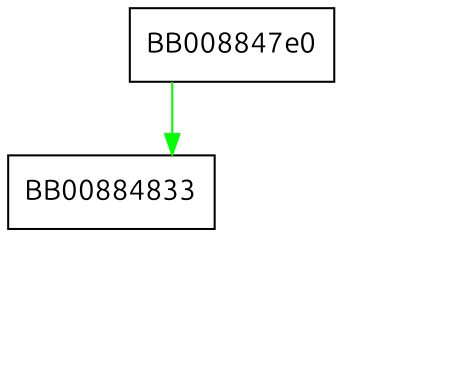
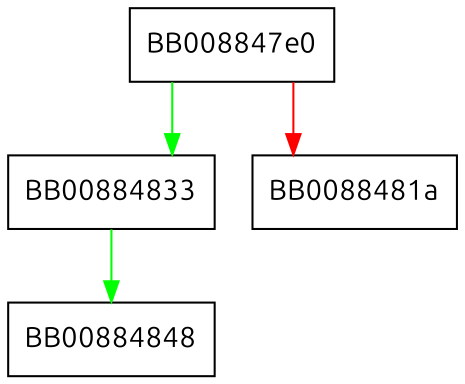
node "BB0088481a": added
node "BB00884848": added
